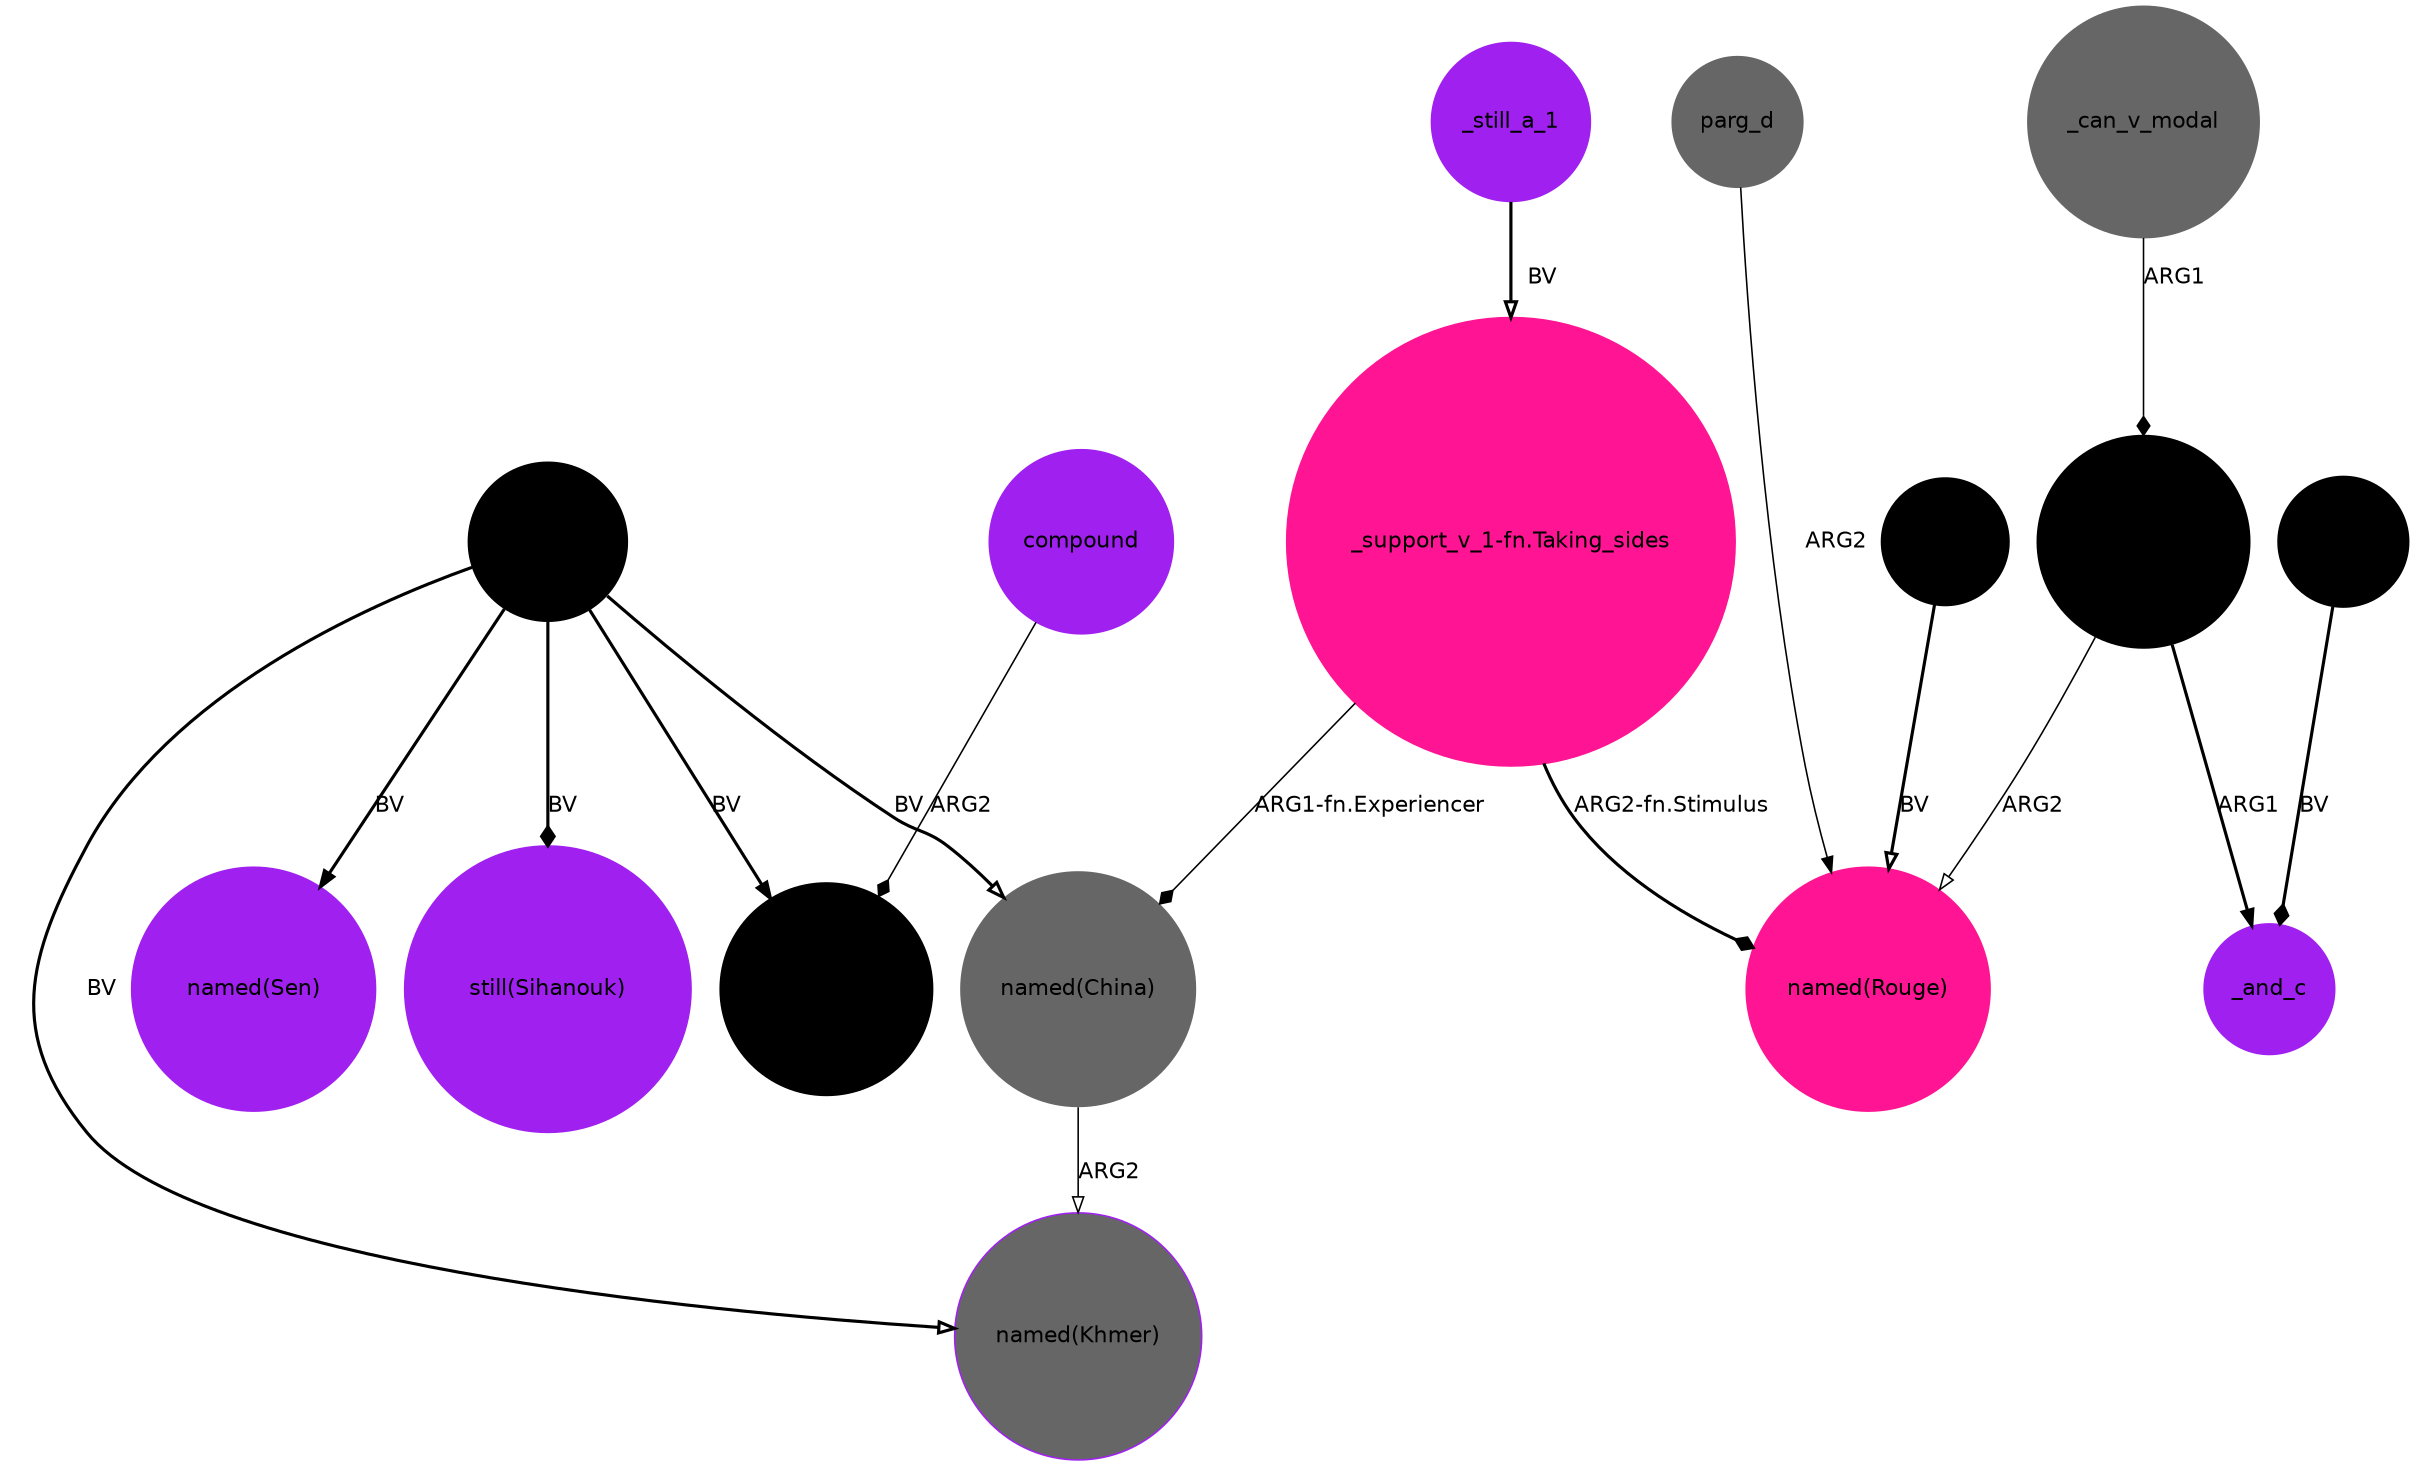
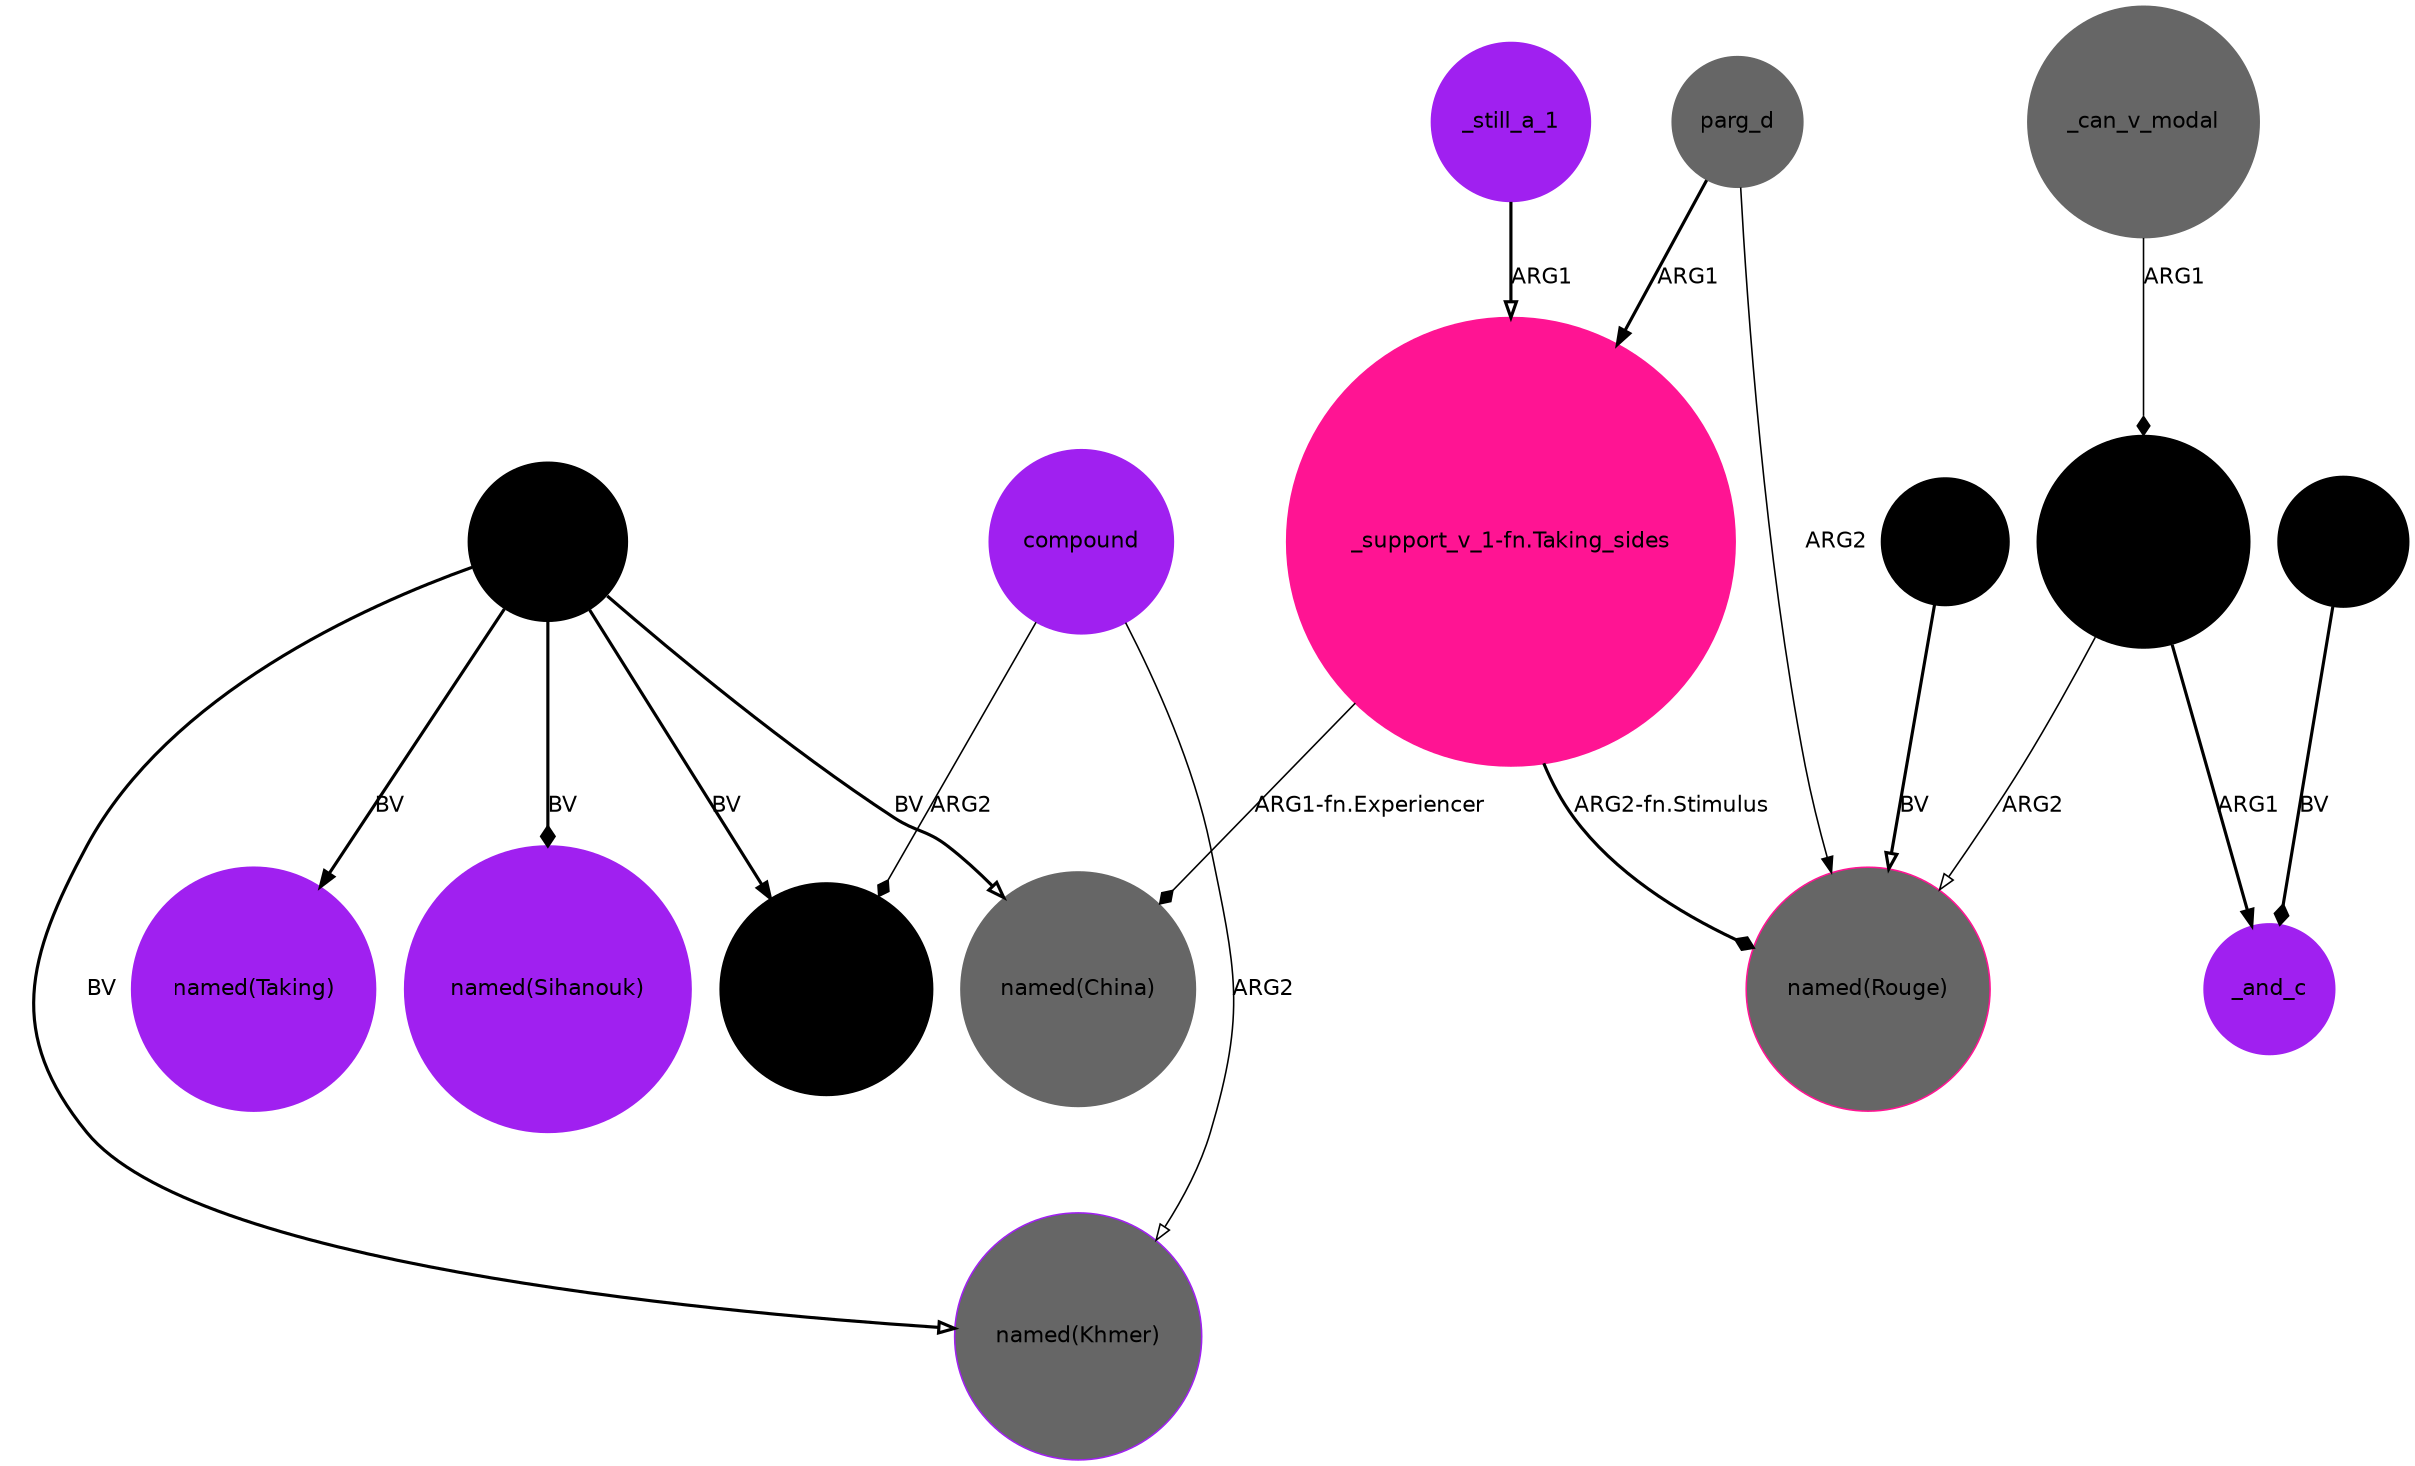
edge "parg_d" -> "_support_v_1-fn.Taking_sides": added, label "ARG1"
edge "_still_a_1" -> "_support_v_1-fn.Taking_sides": label "BV" -> "ARG1"
node "named(Sen)": label "named(Sen)" -> "named(Taking)"
node "still(Sihanouk)": label "still(Sihanouk)" -> "named(Sihanouk)"
node "named(Rouge)": fillcolor deeppink -> gray40
edge "named(China)" -> "named(Khmer)": now "compound" -> "named(Khmer)"
